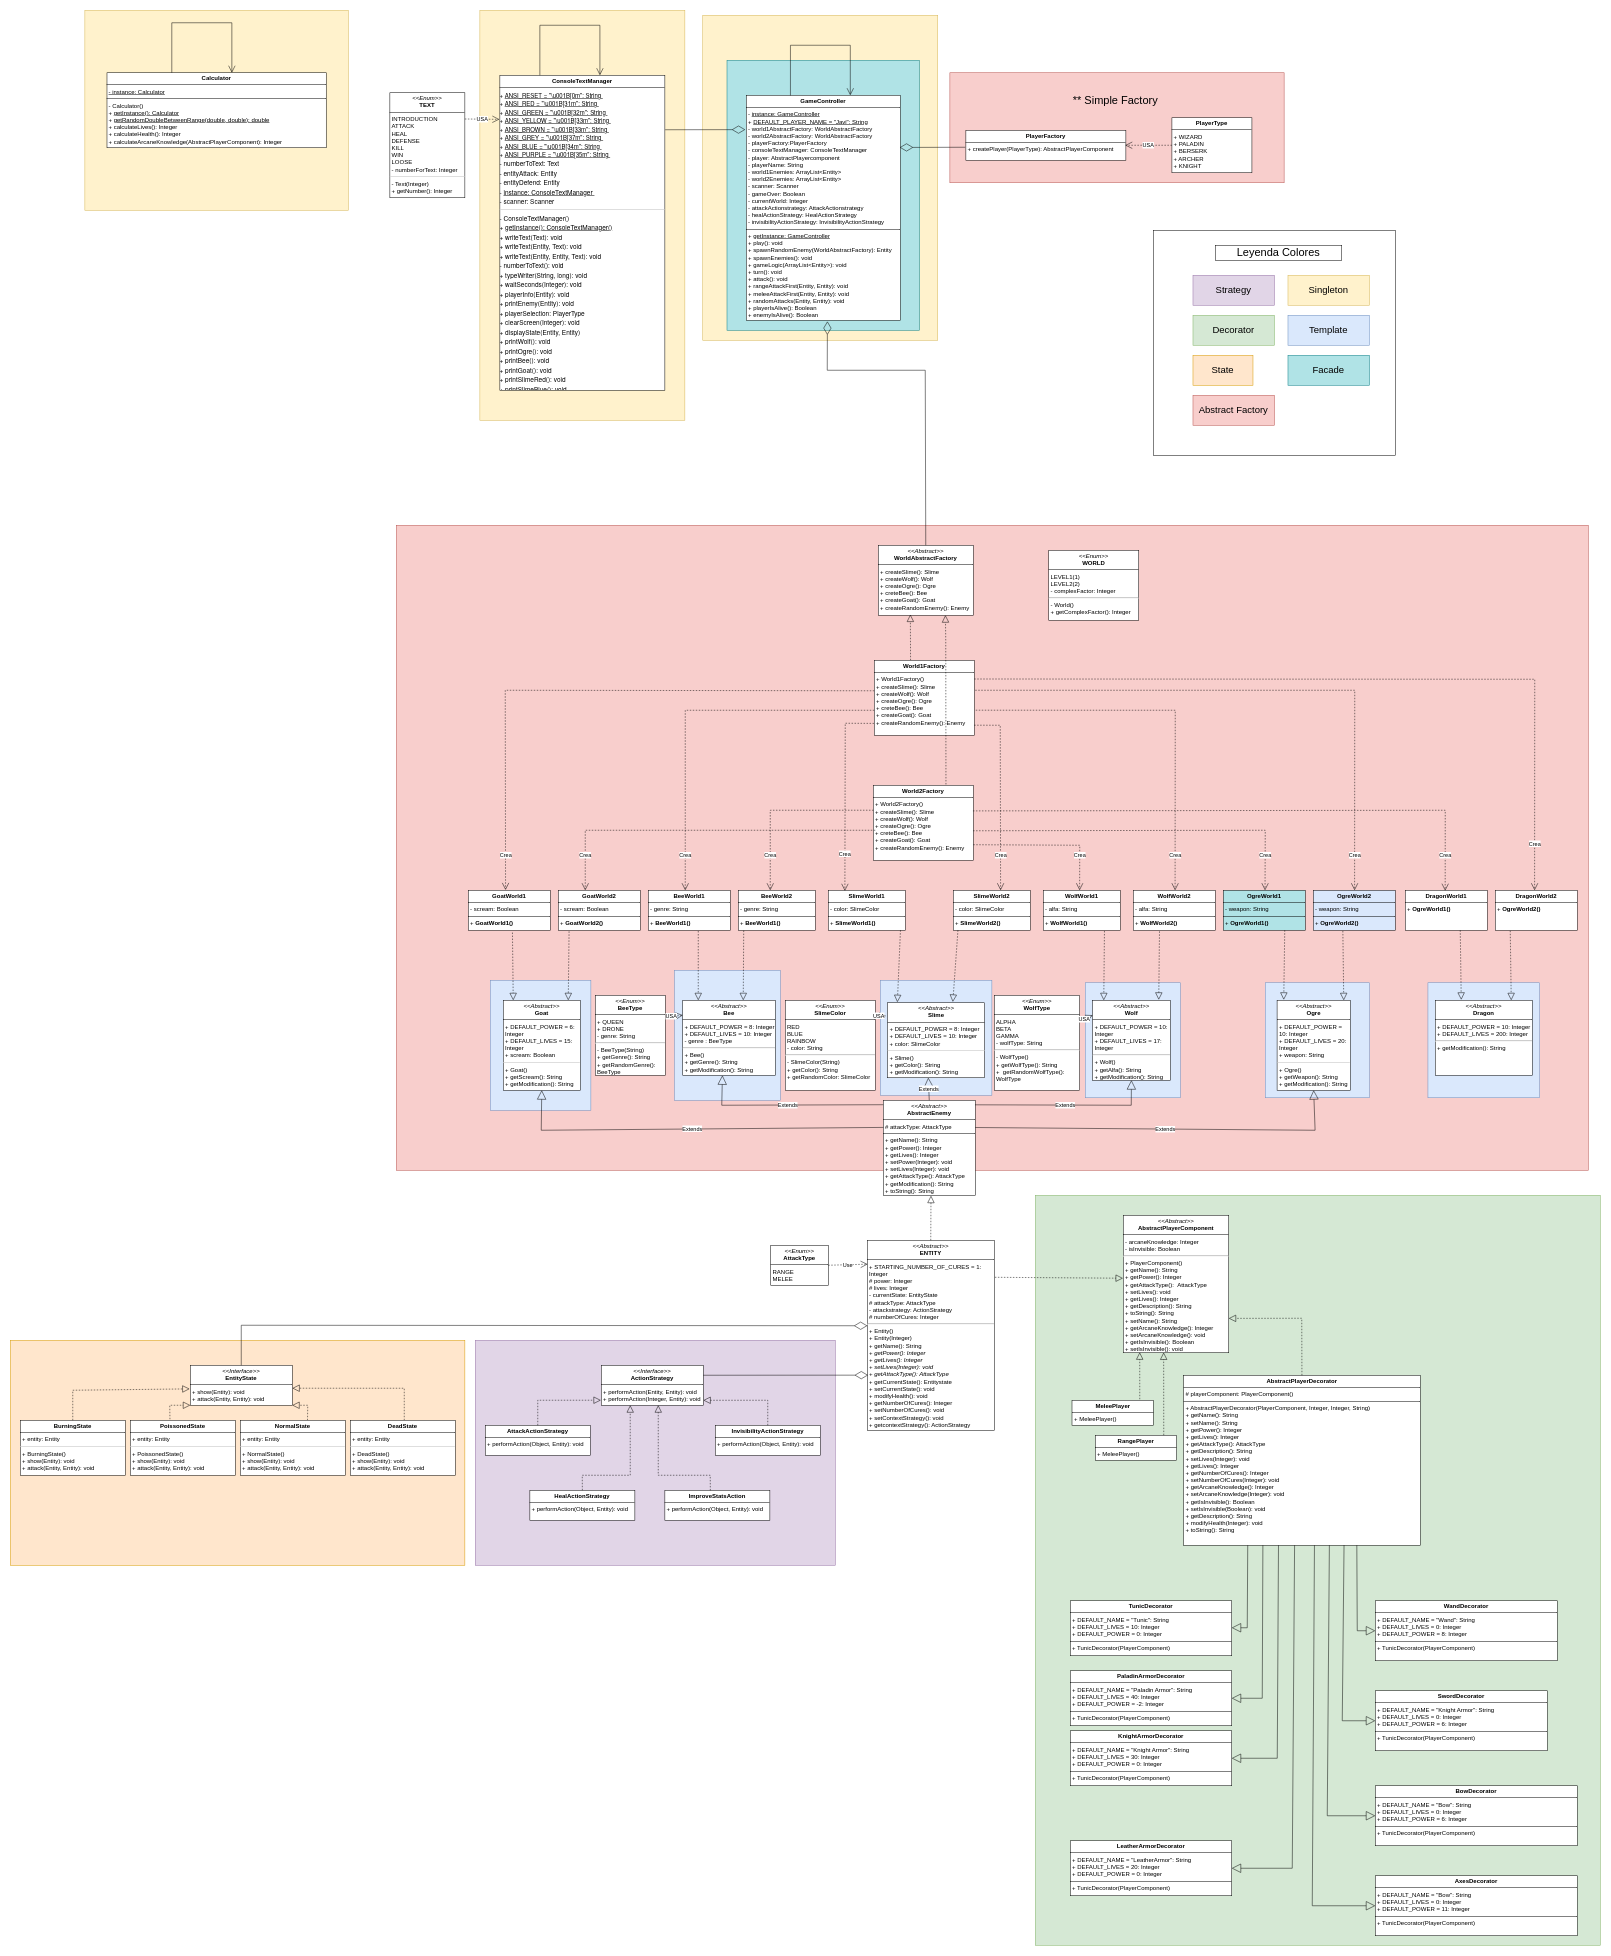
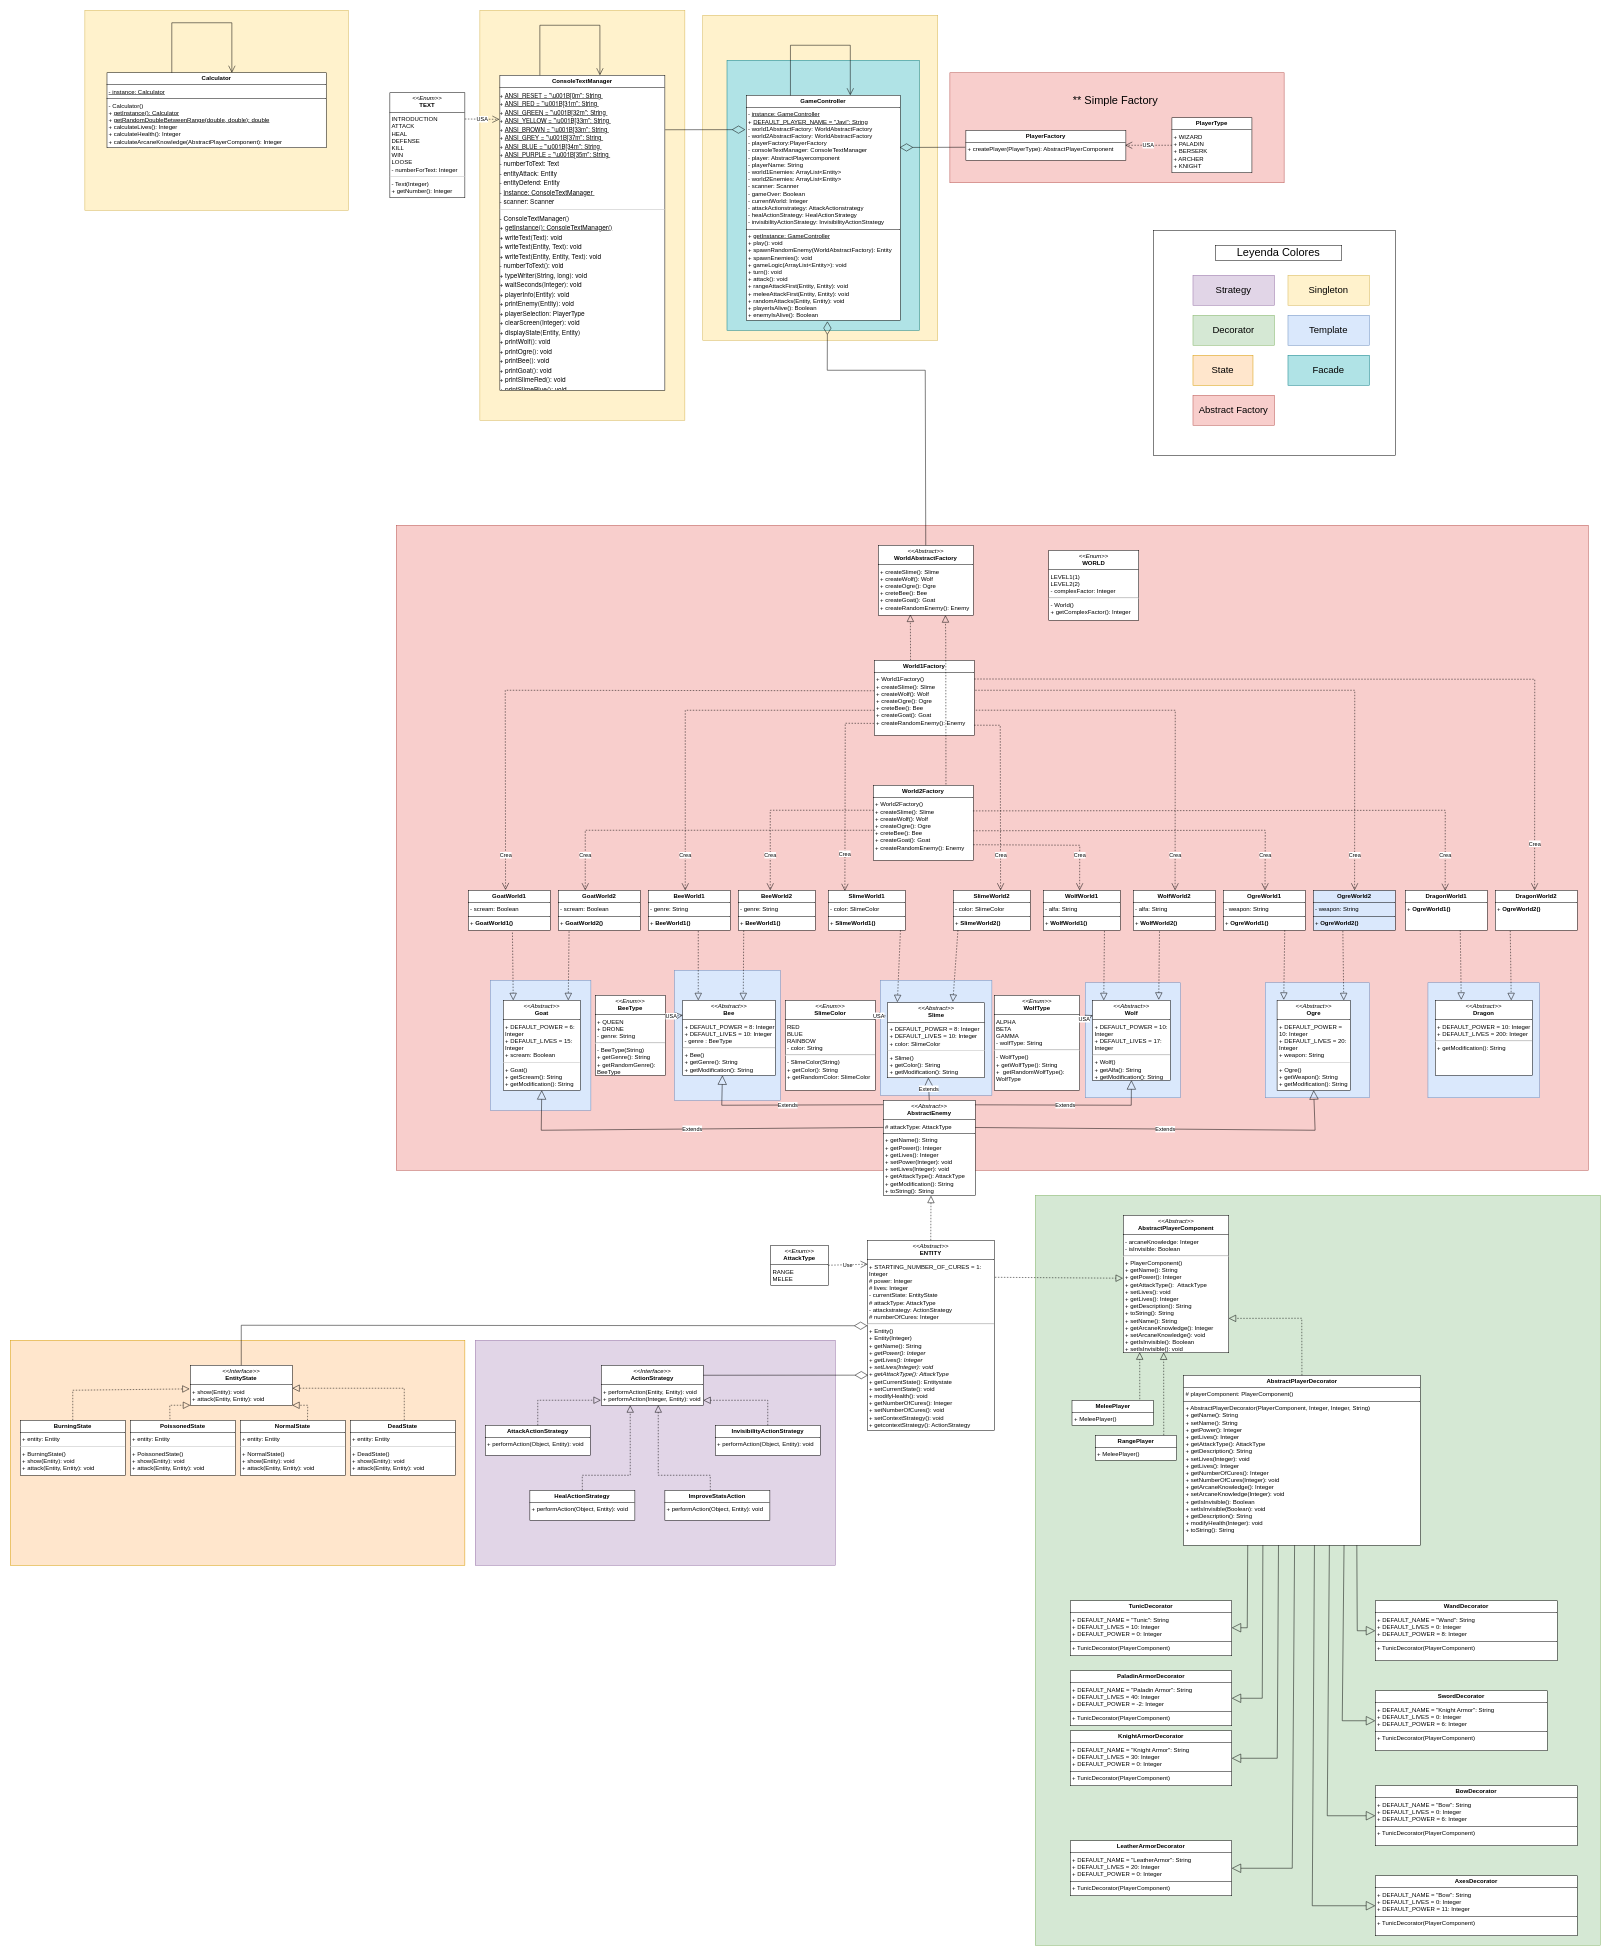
node "OgreWorld1 - weapon: String + OgreWorld1()": fillcolor #b0e3e6 -> #ffffff
